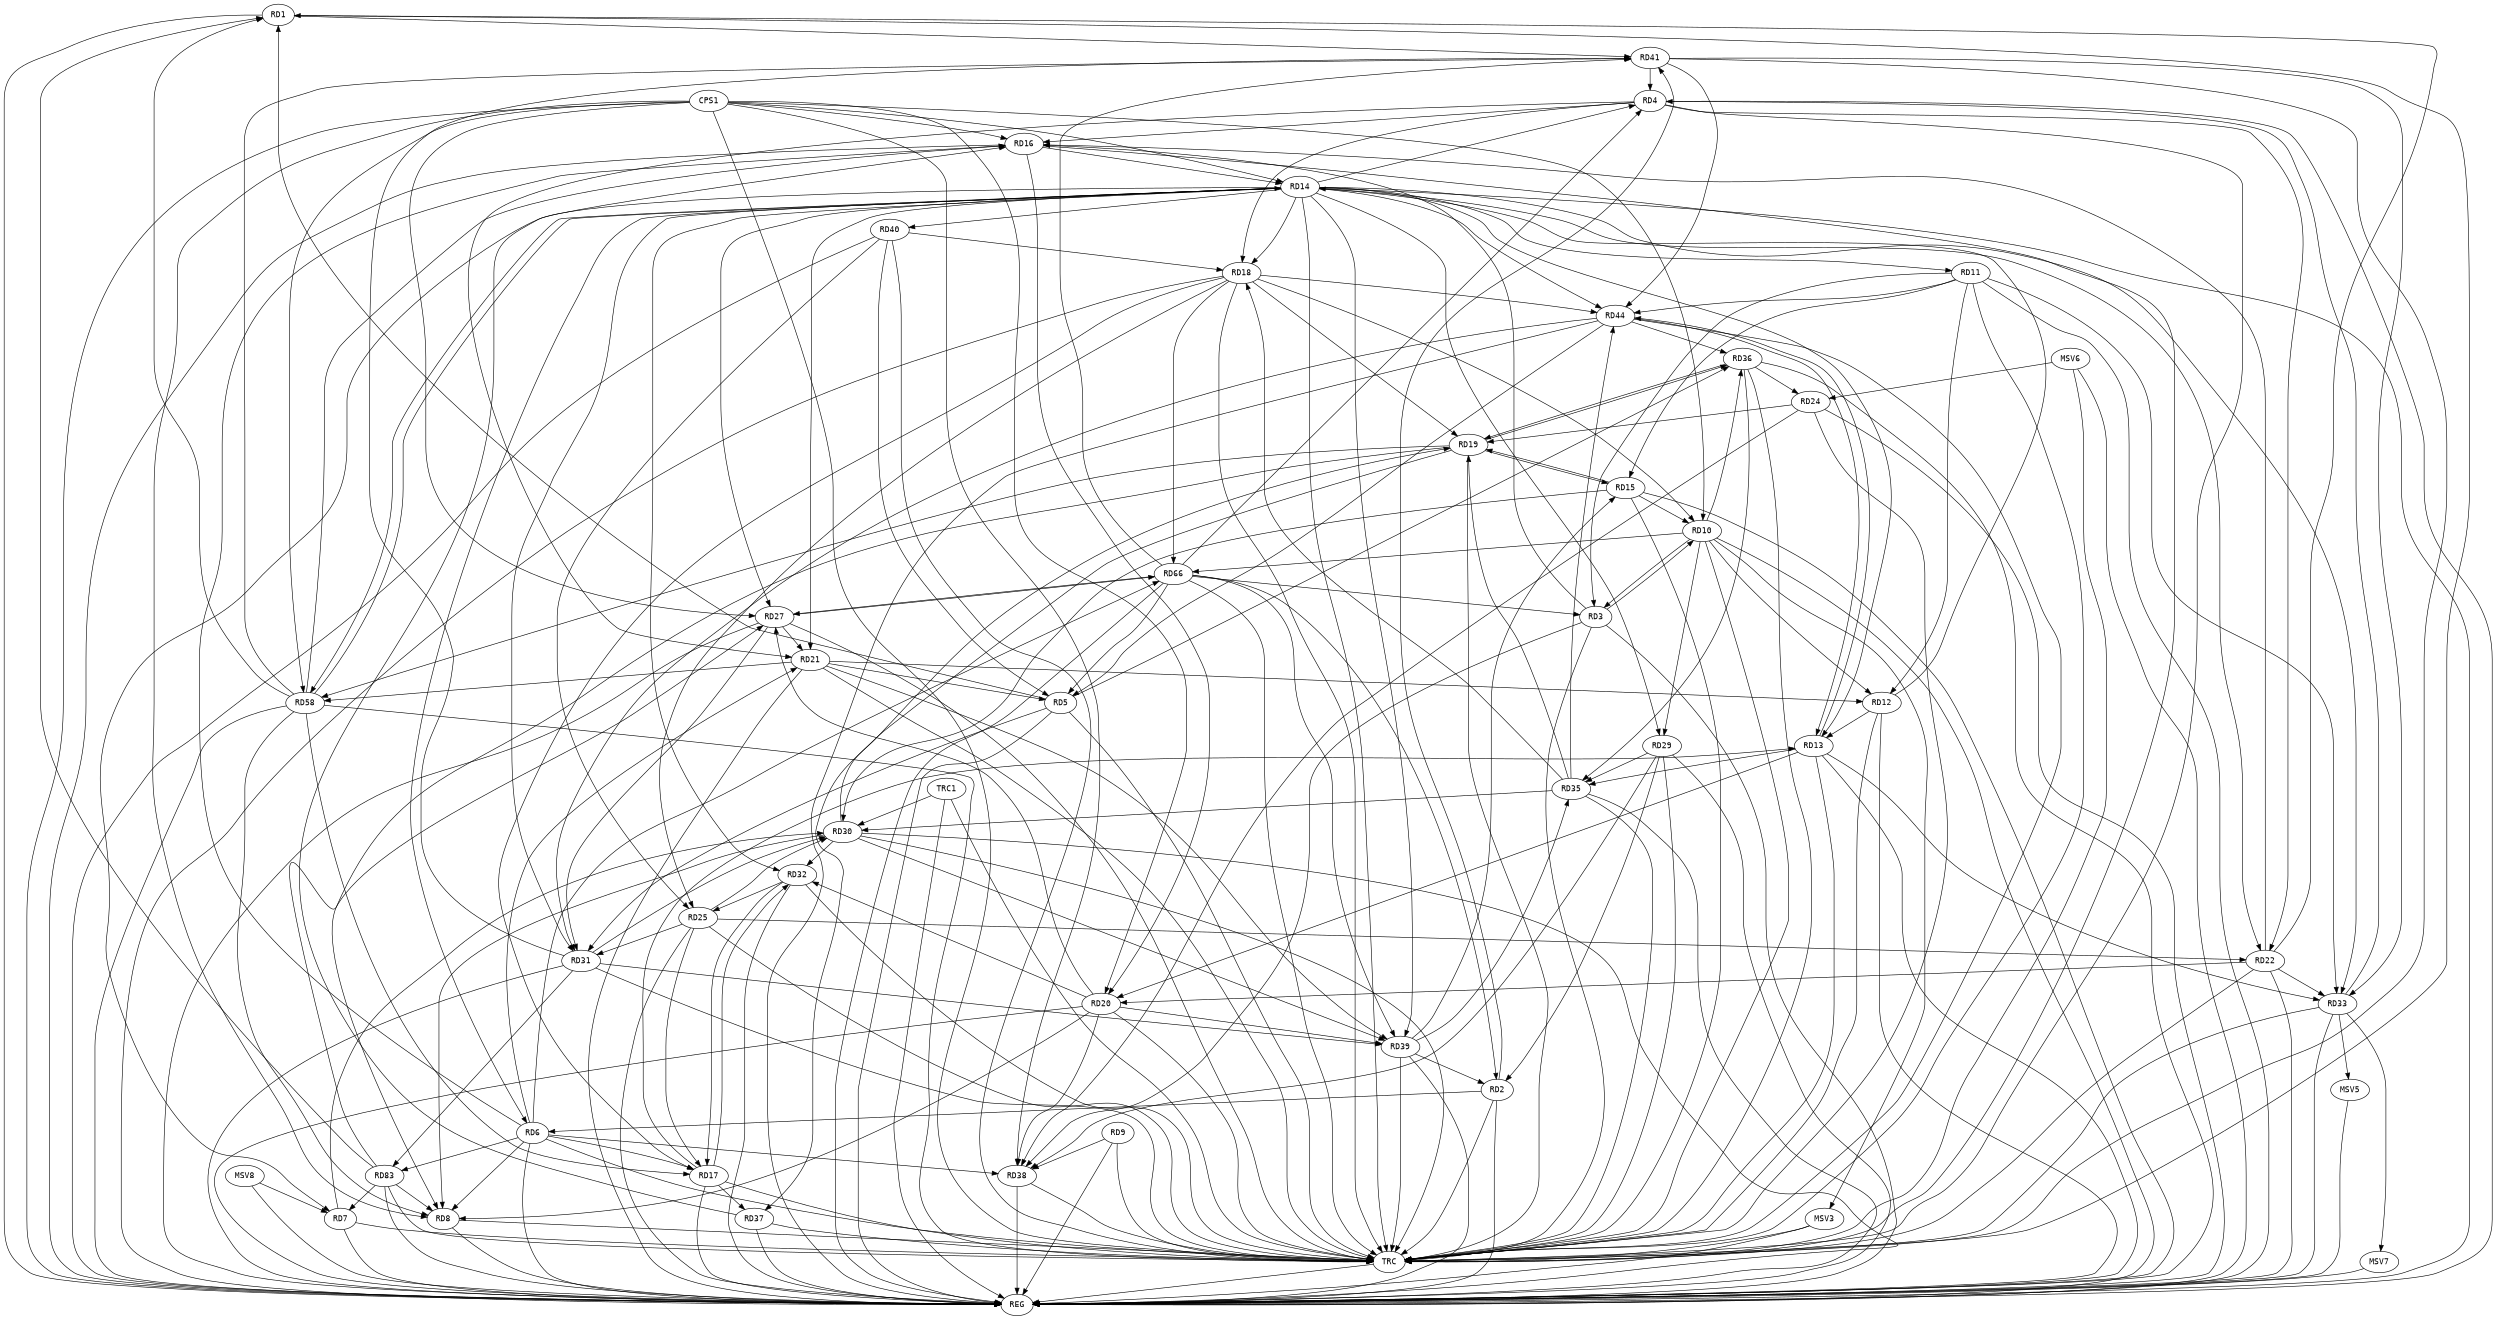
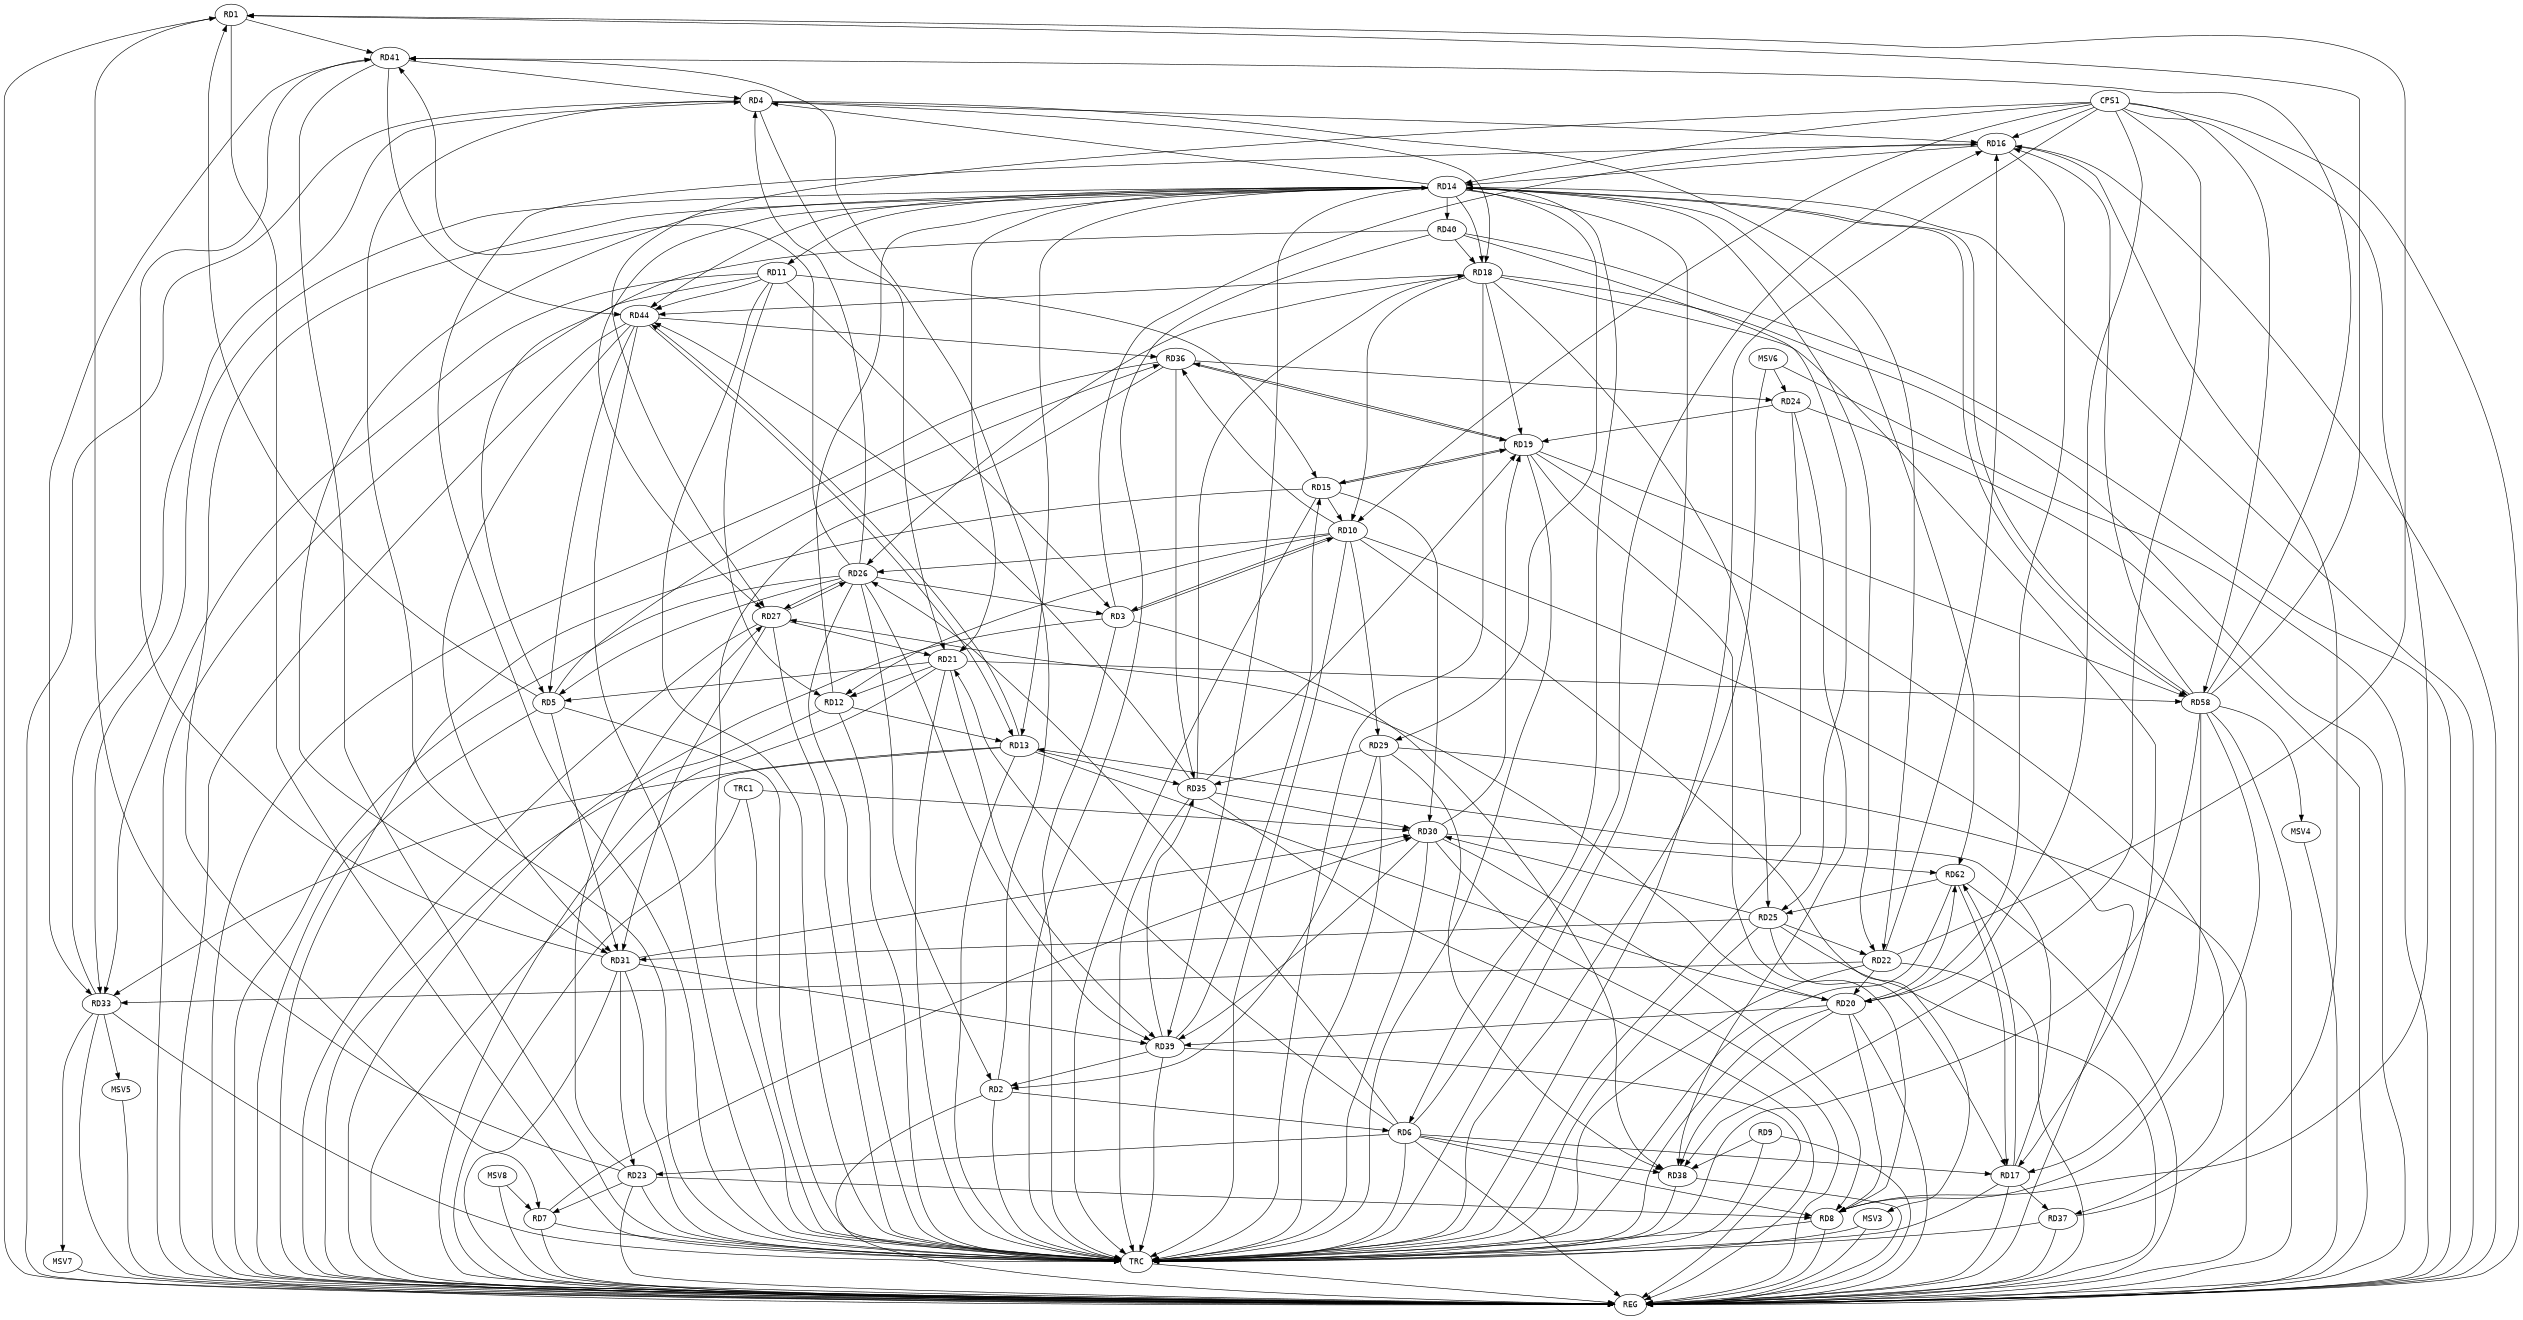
node "RD66": label "RD66" -> "RD26"
node "MSV4": added
node "RD32": label "RD32" -> "RD62"
node "RD83": label "RD83" -> "RD23"
